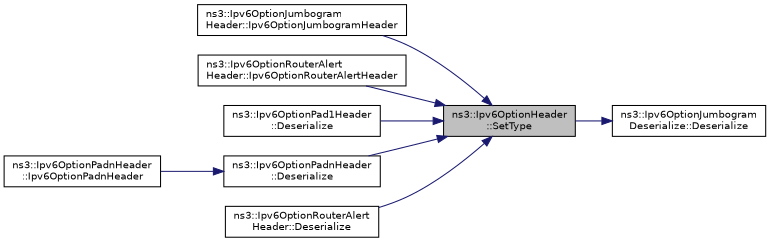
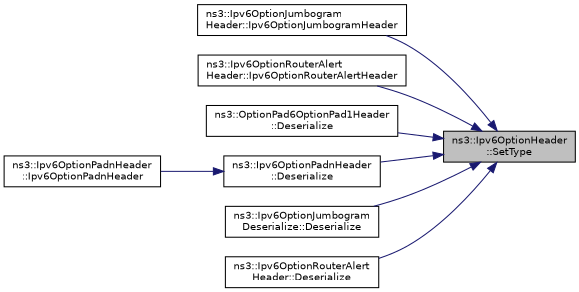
node "ns3::Ipv6OptionPad1Header ::Deserialize": label "ns3::Ipv6OptionPad1Header ::Deserialize" -> "ns3::OptionPad6OptionPad1Header ::Deserialize"
edge "ns3::Ipv6OptionHeader ::SetType" -> "ns3::Ipv6OptionJumbogram Deserialize::Deserialize": reversed
